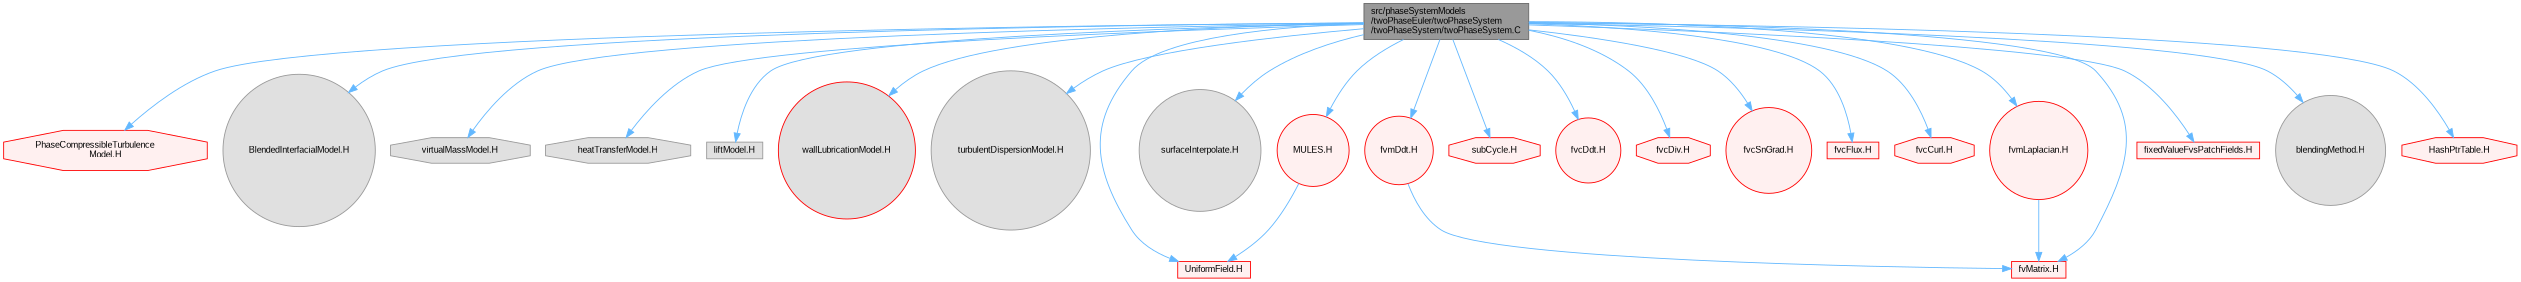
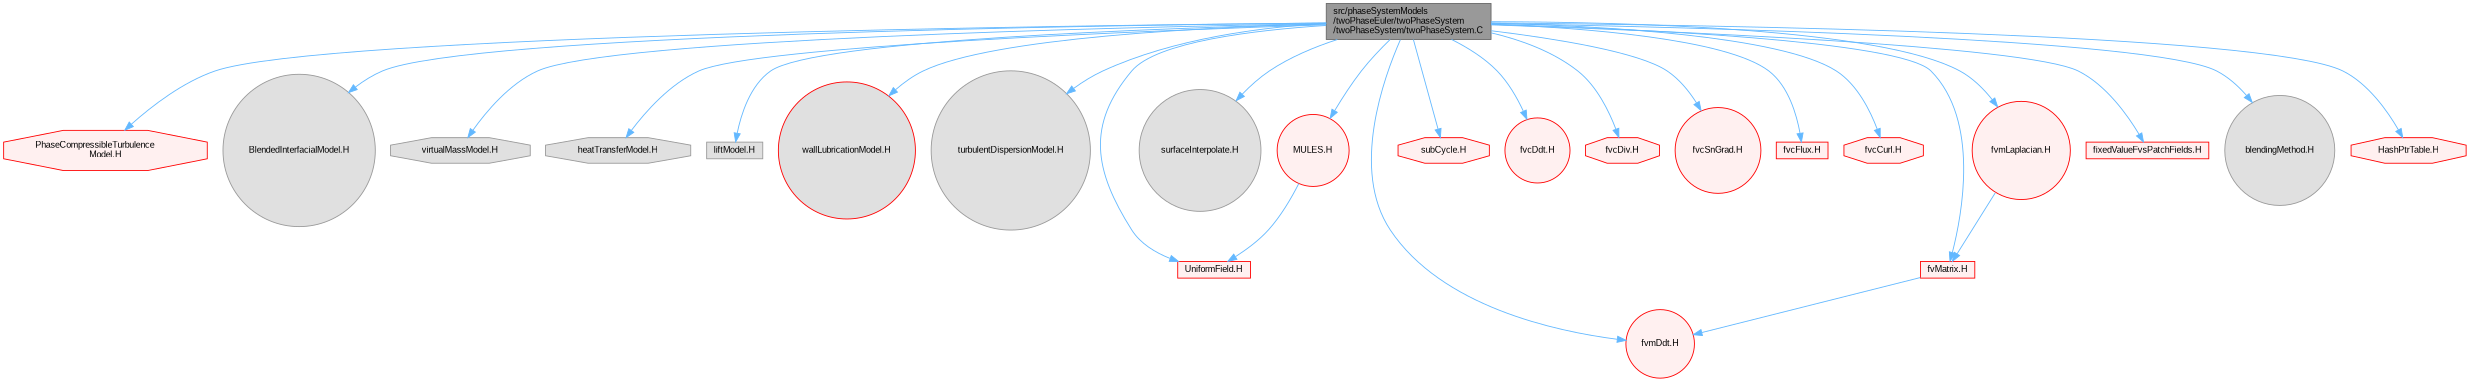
edge "fvmDdt.H" -> "fvMatrix.H": reversed
